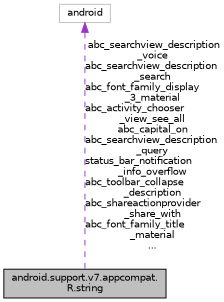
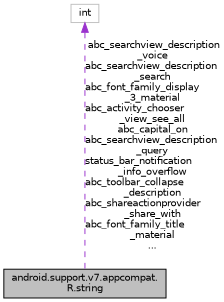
node "android": label "android" -> "int"
